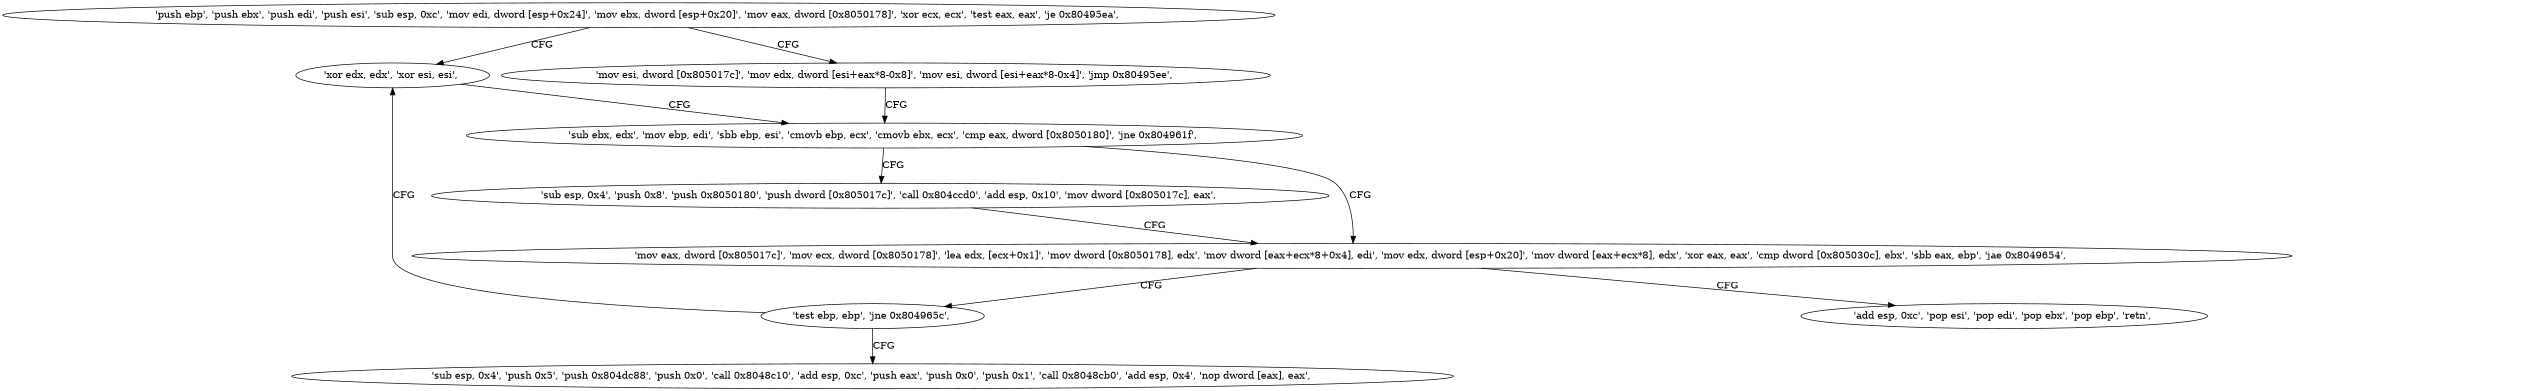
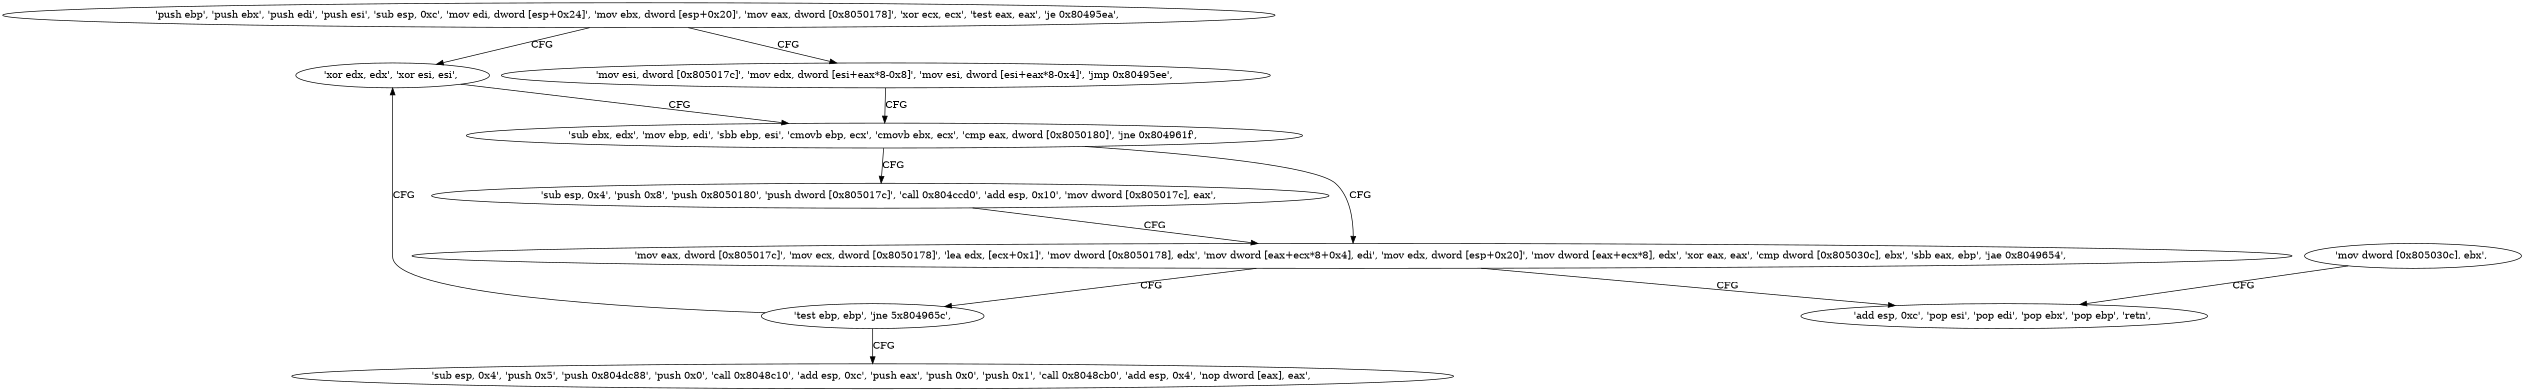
node "'mov dword [0x805030c], ebx',": added
node "'test ebp, ebp', 'jne 0x804965c',": label "'test ebp, ebp', 'jne 0x804965c'," -> "'test ebp, ebp', 'jne 5x804965c',"
